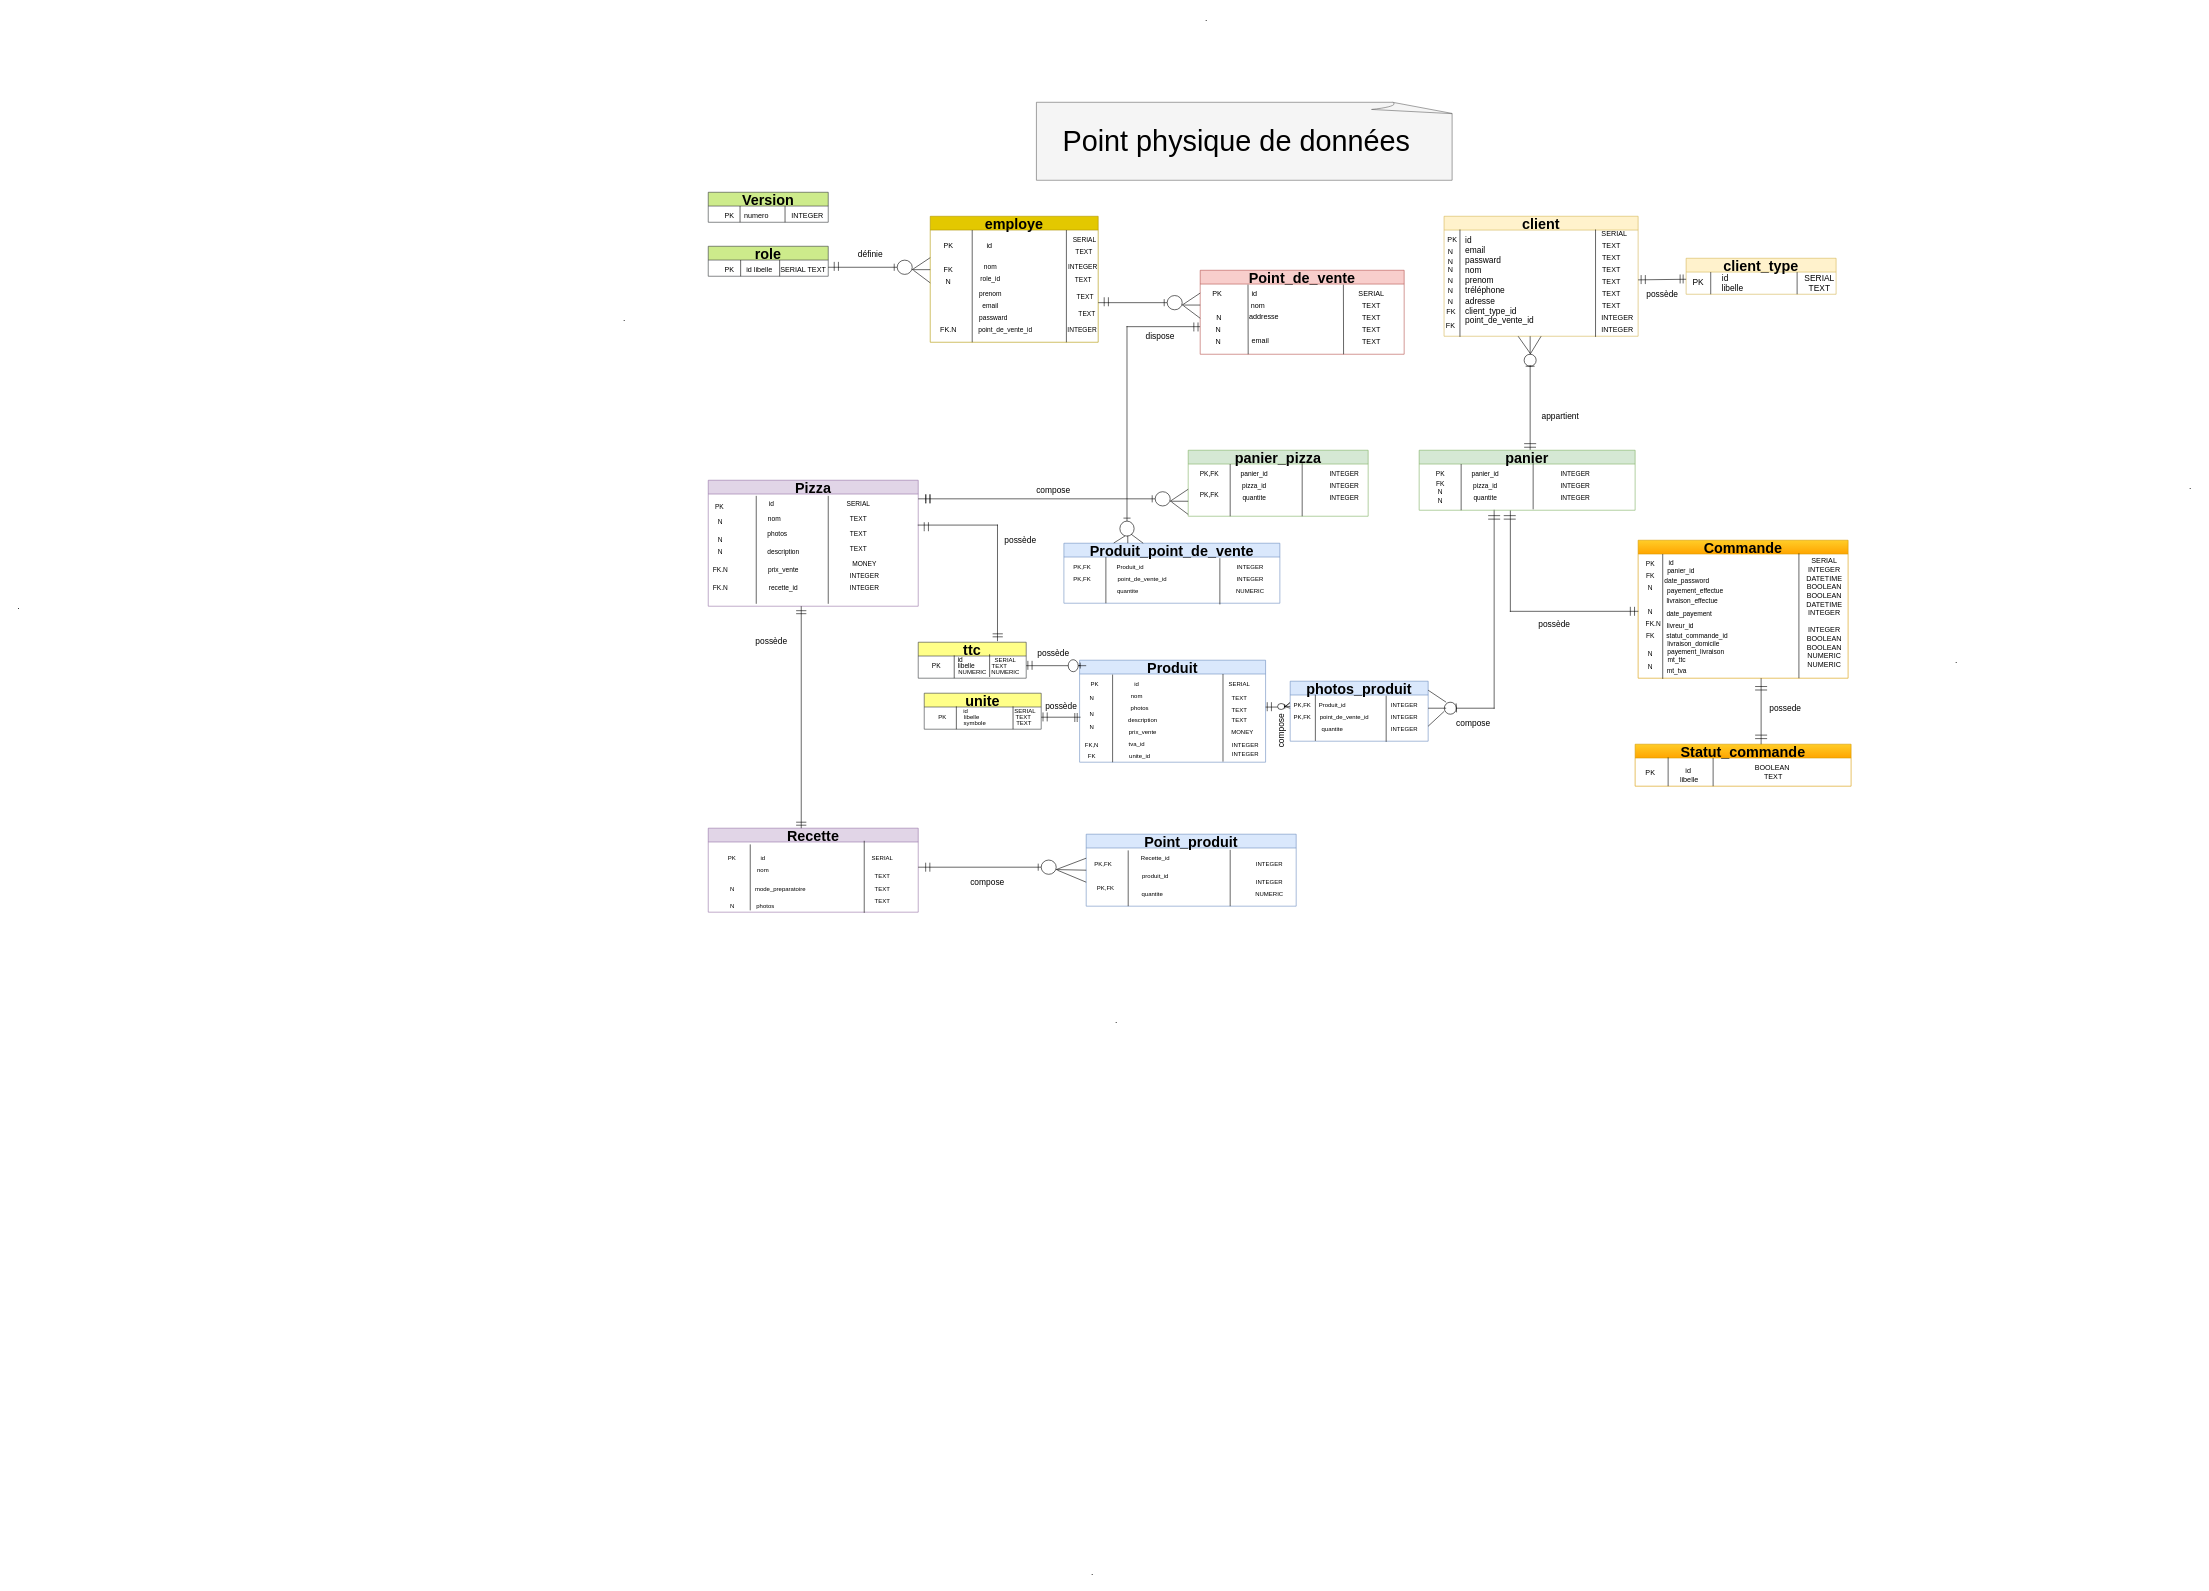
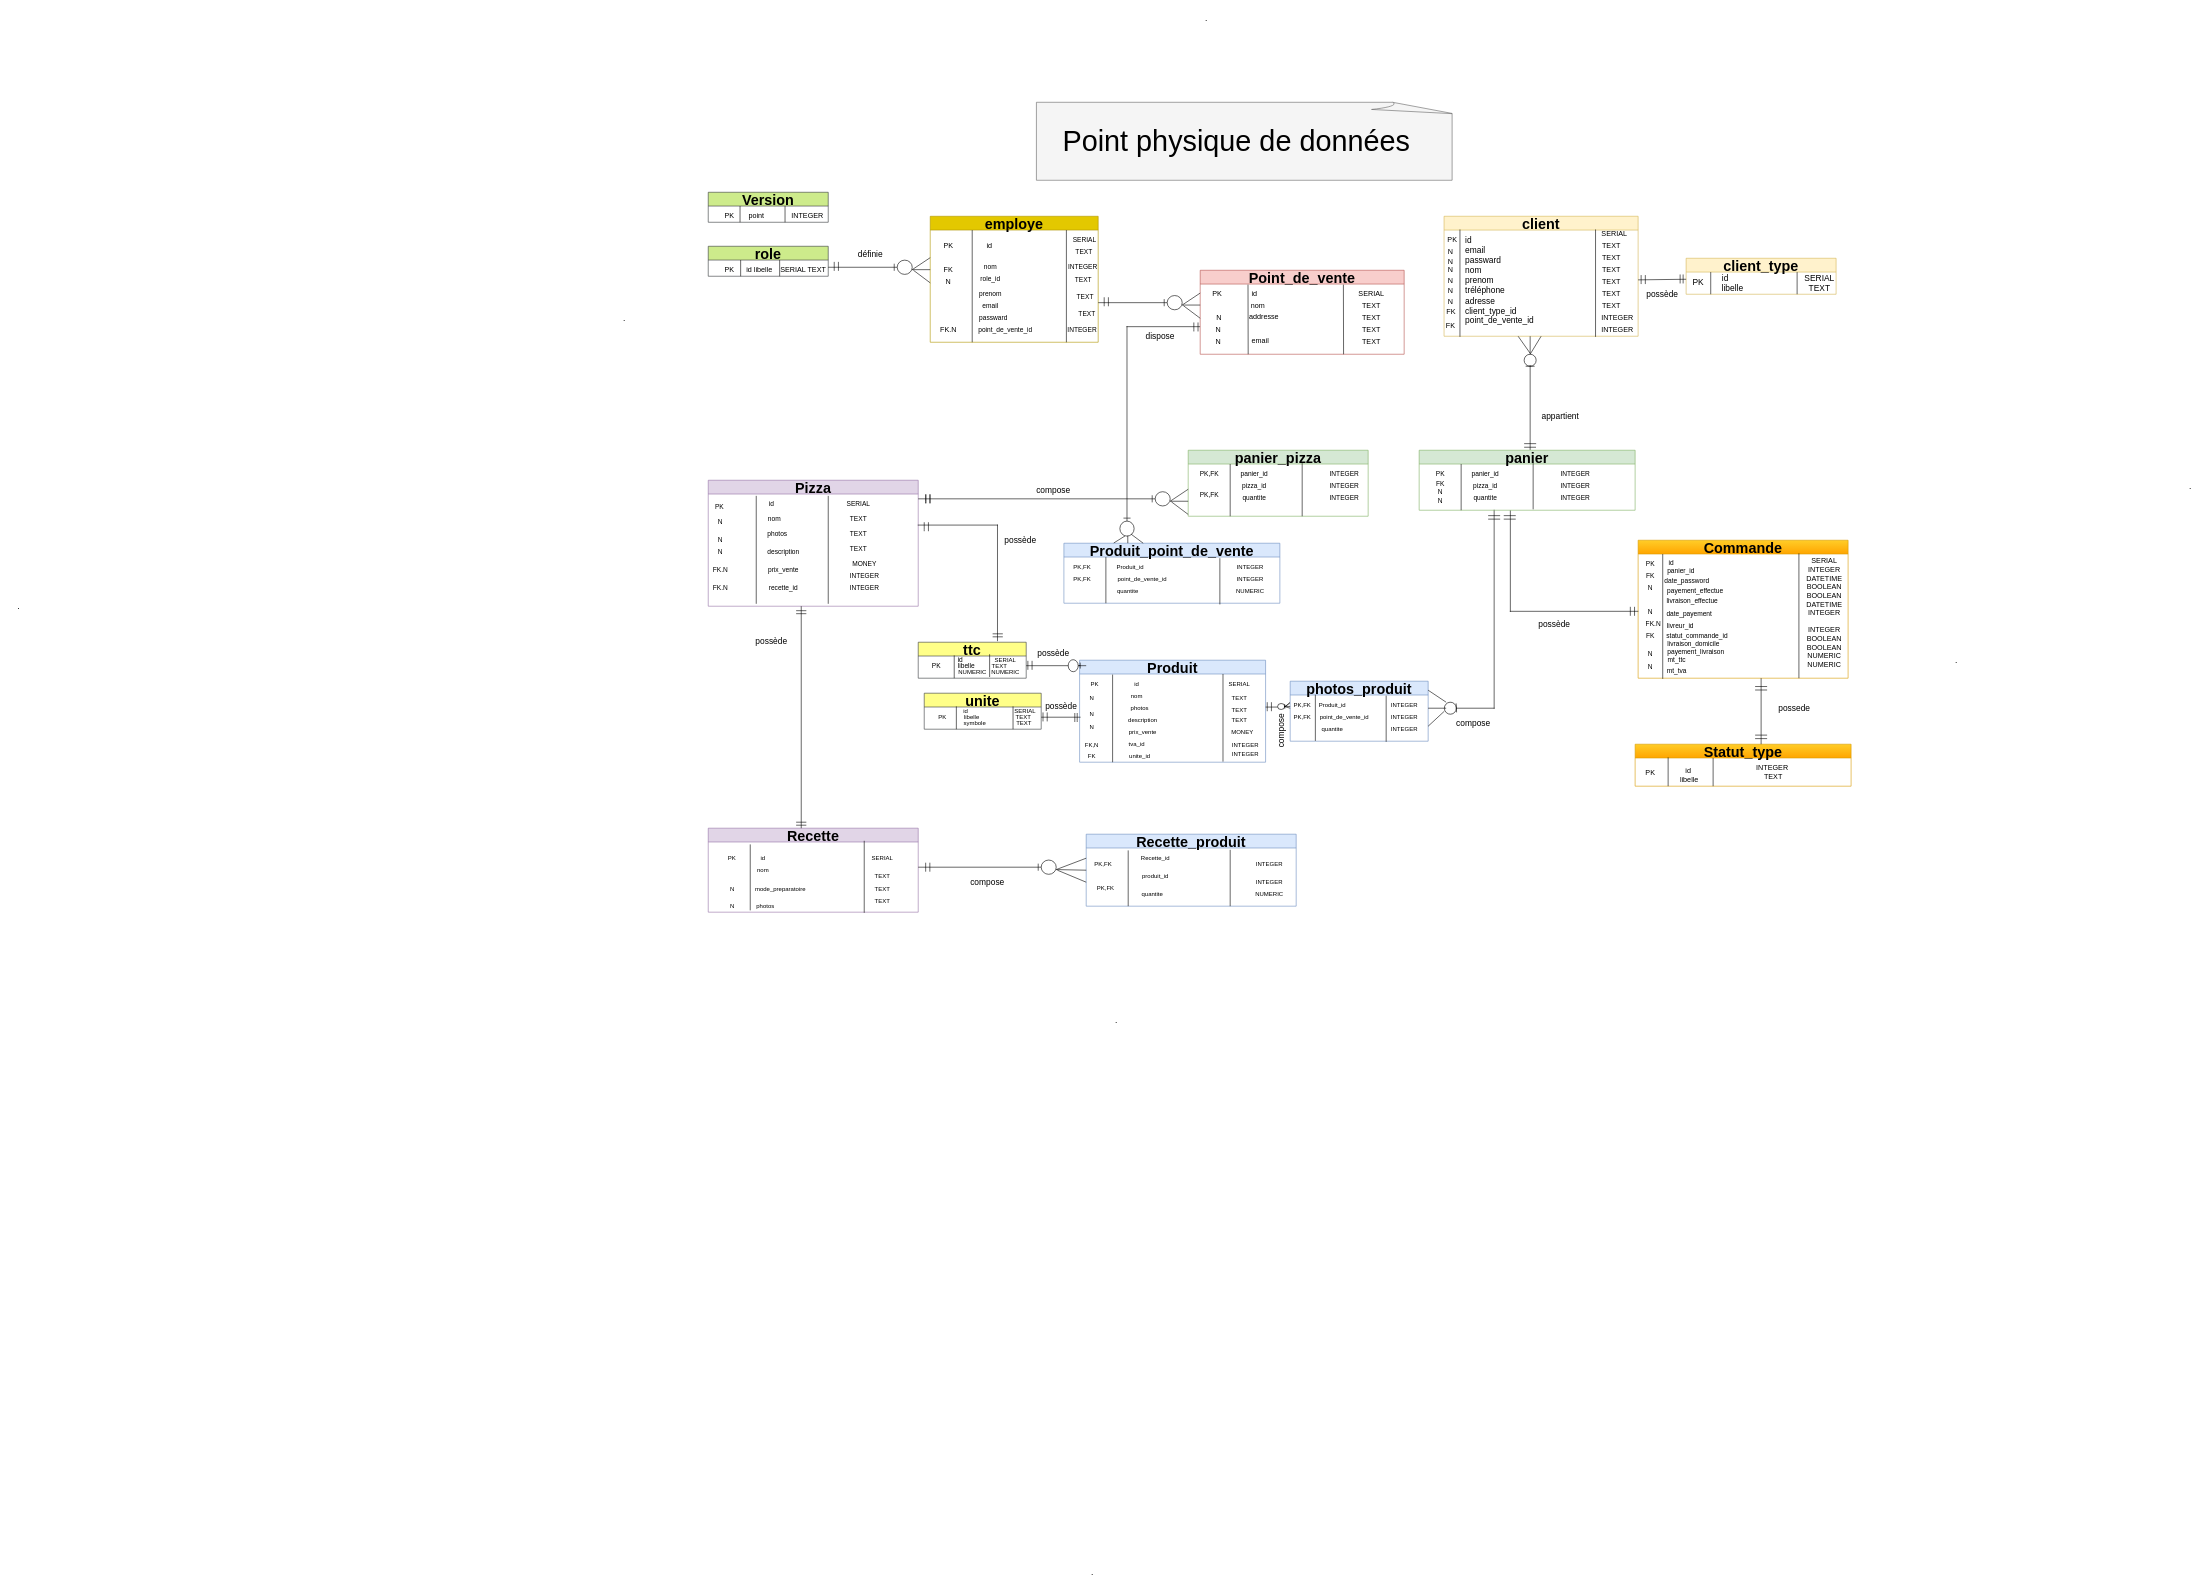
node "numero": label "numero" -> "point"
node "possede": moved (1785, 708) -> (1794, 708)
node "Statut_commande": label "Statut_commande" -> "Statut_type"
node "BOOLEAN TEXT": label "BOOLEAN TEXT" -> "INTEGER TEXT"
node "Point_produit": label "Point_produit" -> "Recette_produit"
